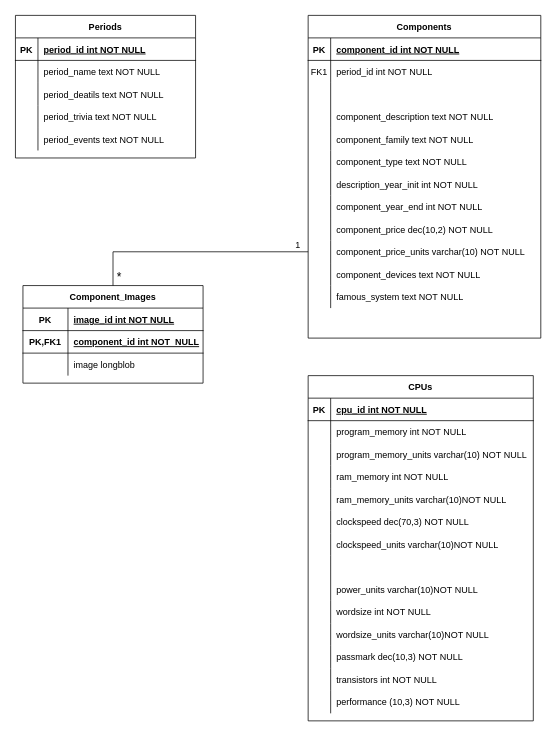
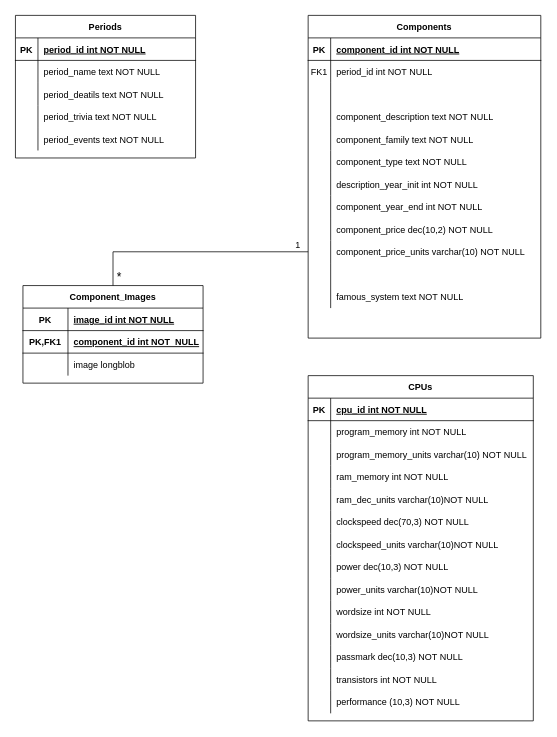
node "component_devices text NOT NULL": removed
node "ram_memory_units varchar(10)NOT NULL": label "ram_memory_units varchar(10)NOT NULL" -> "ram_dec_units varchar(10)NOT NULL"
node "power dec(10,3) NOT NULL": added
